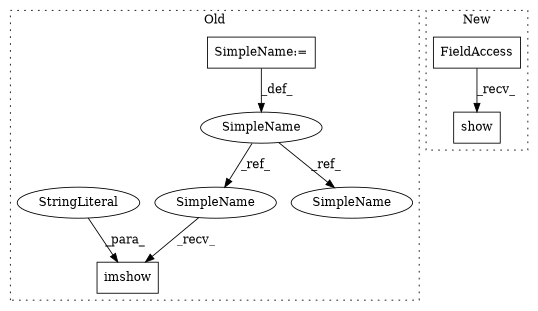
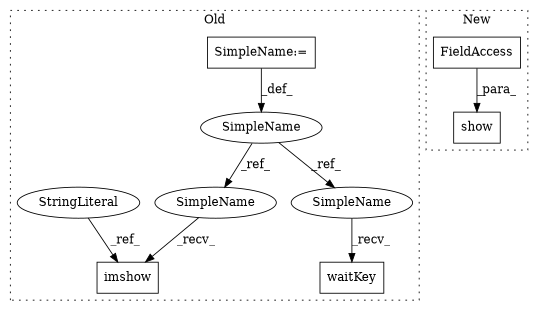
edge "FieldAccess" -> "show": label "_recv_" -> "_para_"
edge "StringLiteral" -> "imshow": label "_para_" -> "_ref_"
node "waitKey": added
